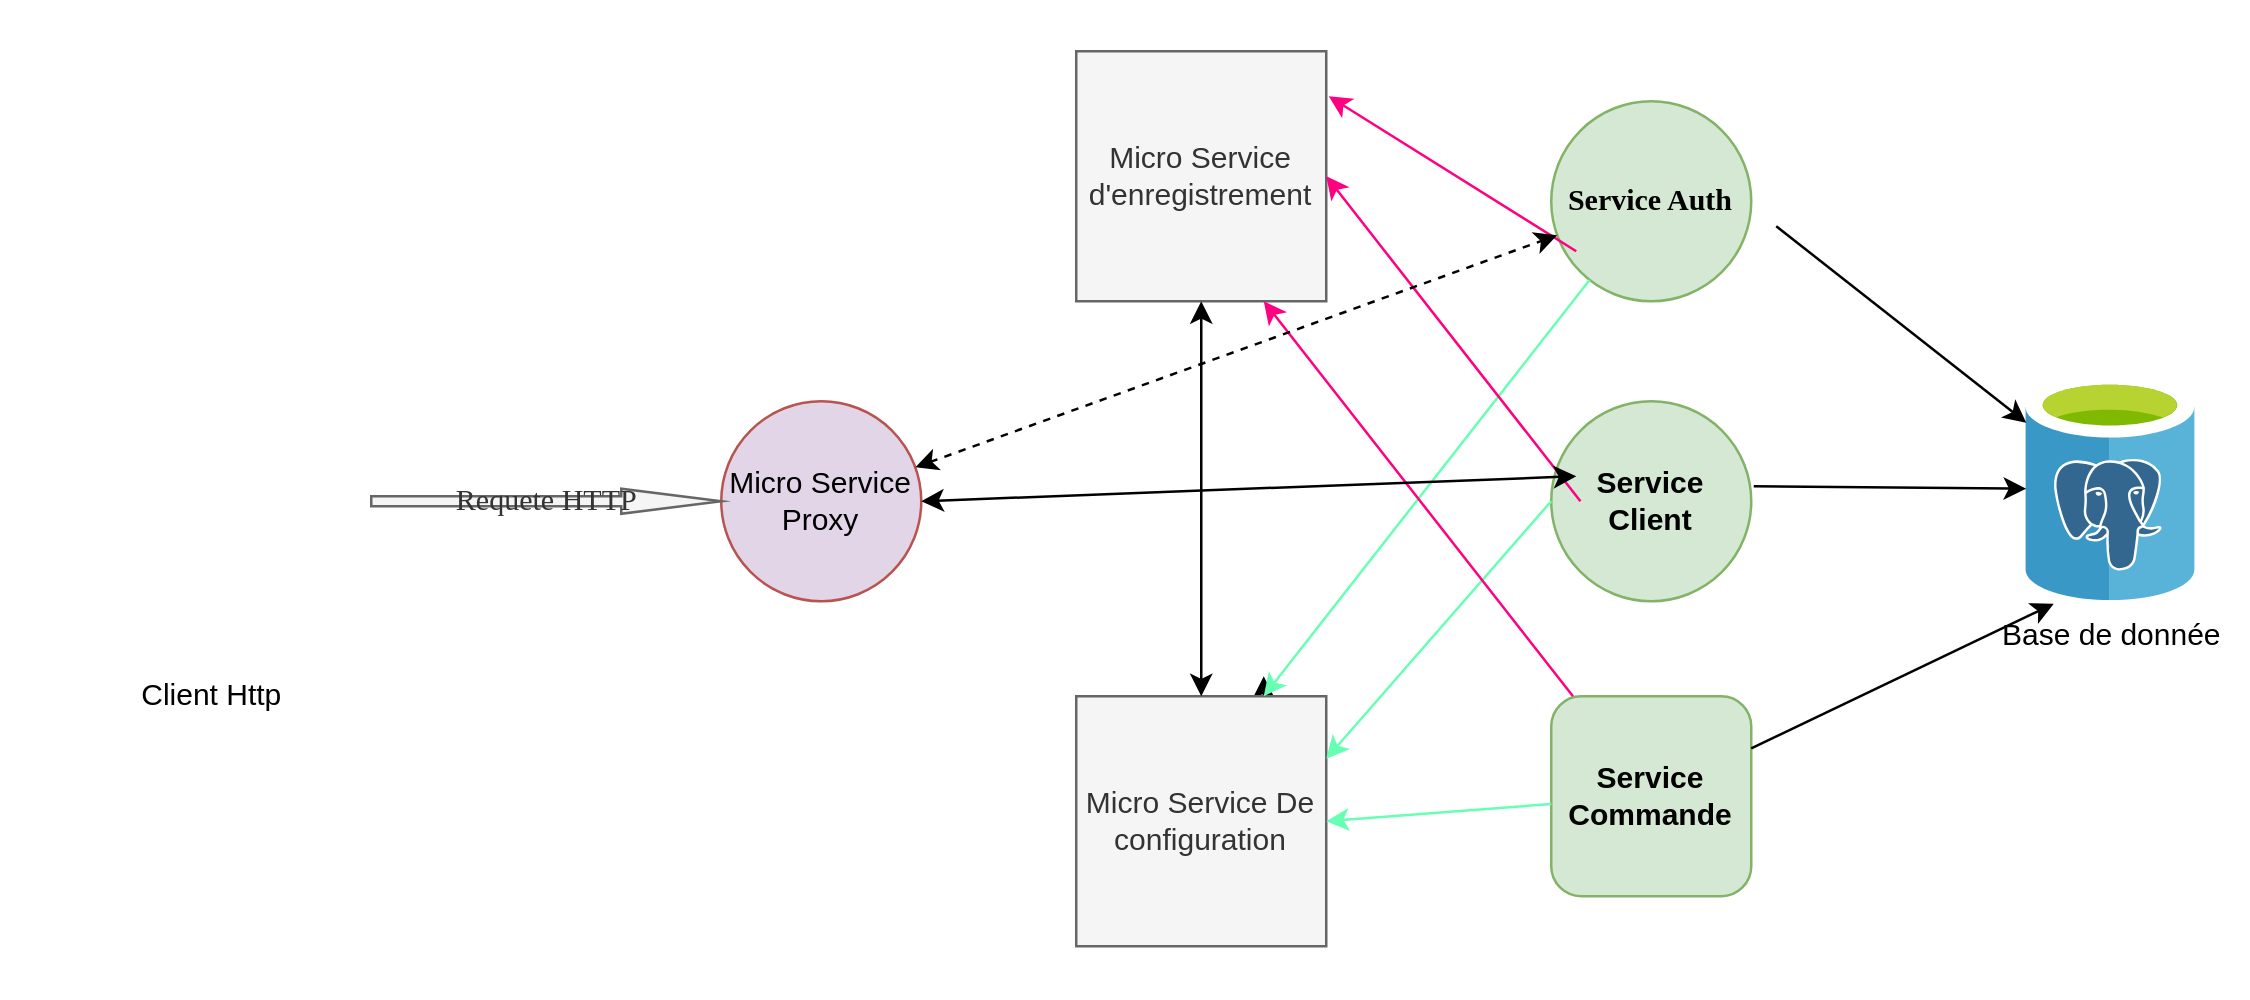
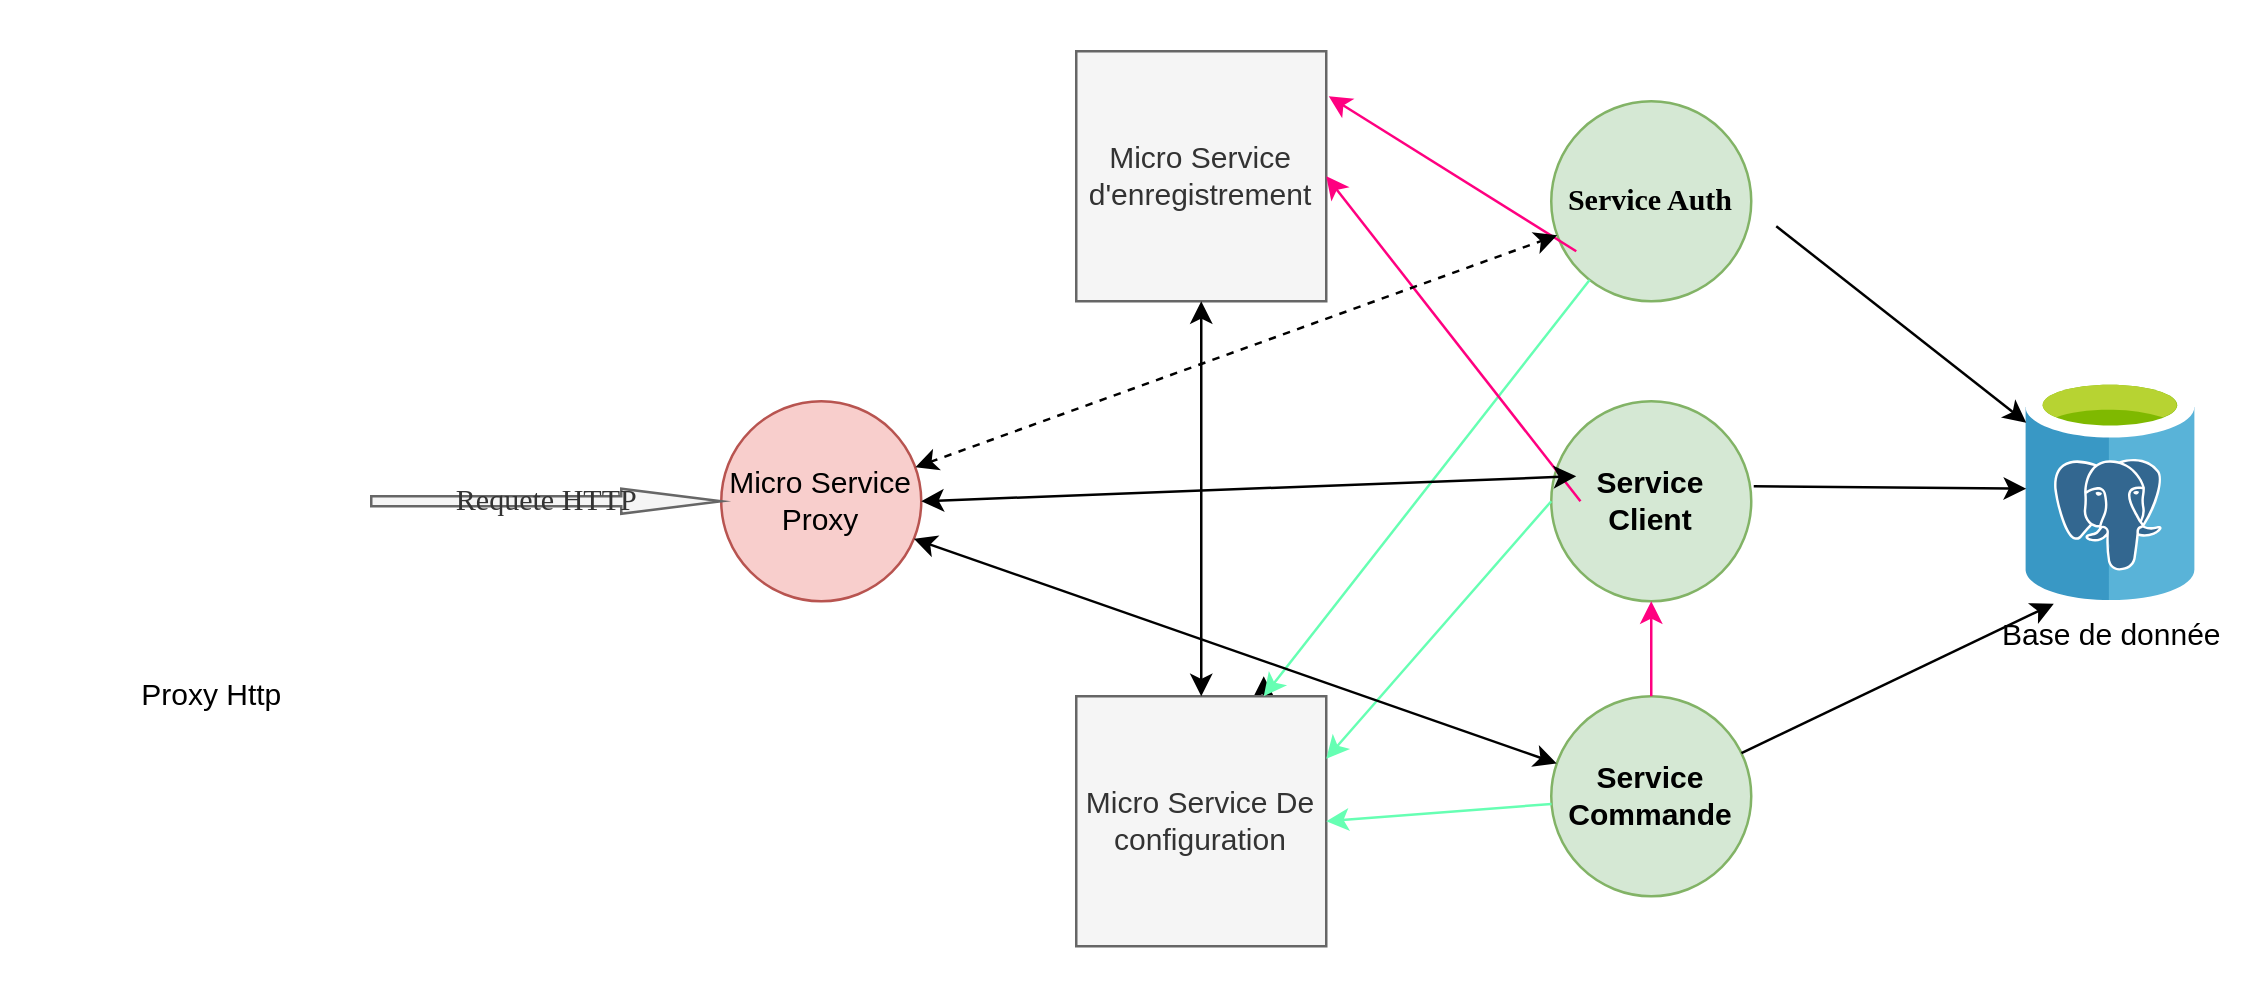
edge "Service Commande" -> "Micro Service d'enregistrement": now "Service Commande" -> "Service Client"
node "Micro Service Proxy": fillcolor #e1d5e7 -> #f8cecc
edge "Micro Service Proxy" -- "Service Commande": added
node "Client Http": label "Client Http" -> "Proxy Http"
node "Service Commande": shape rounded rectangle -> ellipse
